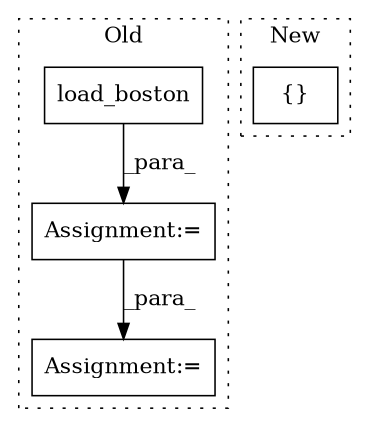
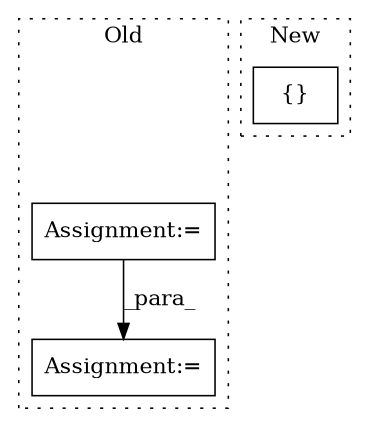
node "load_boston": removed
